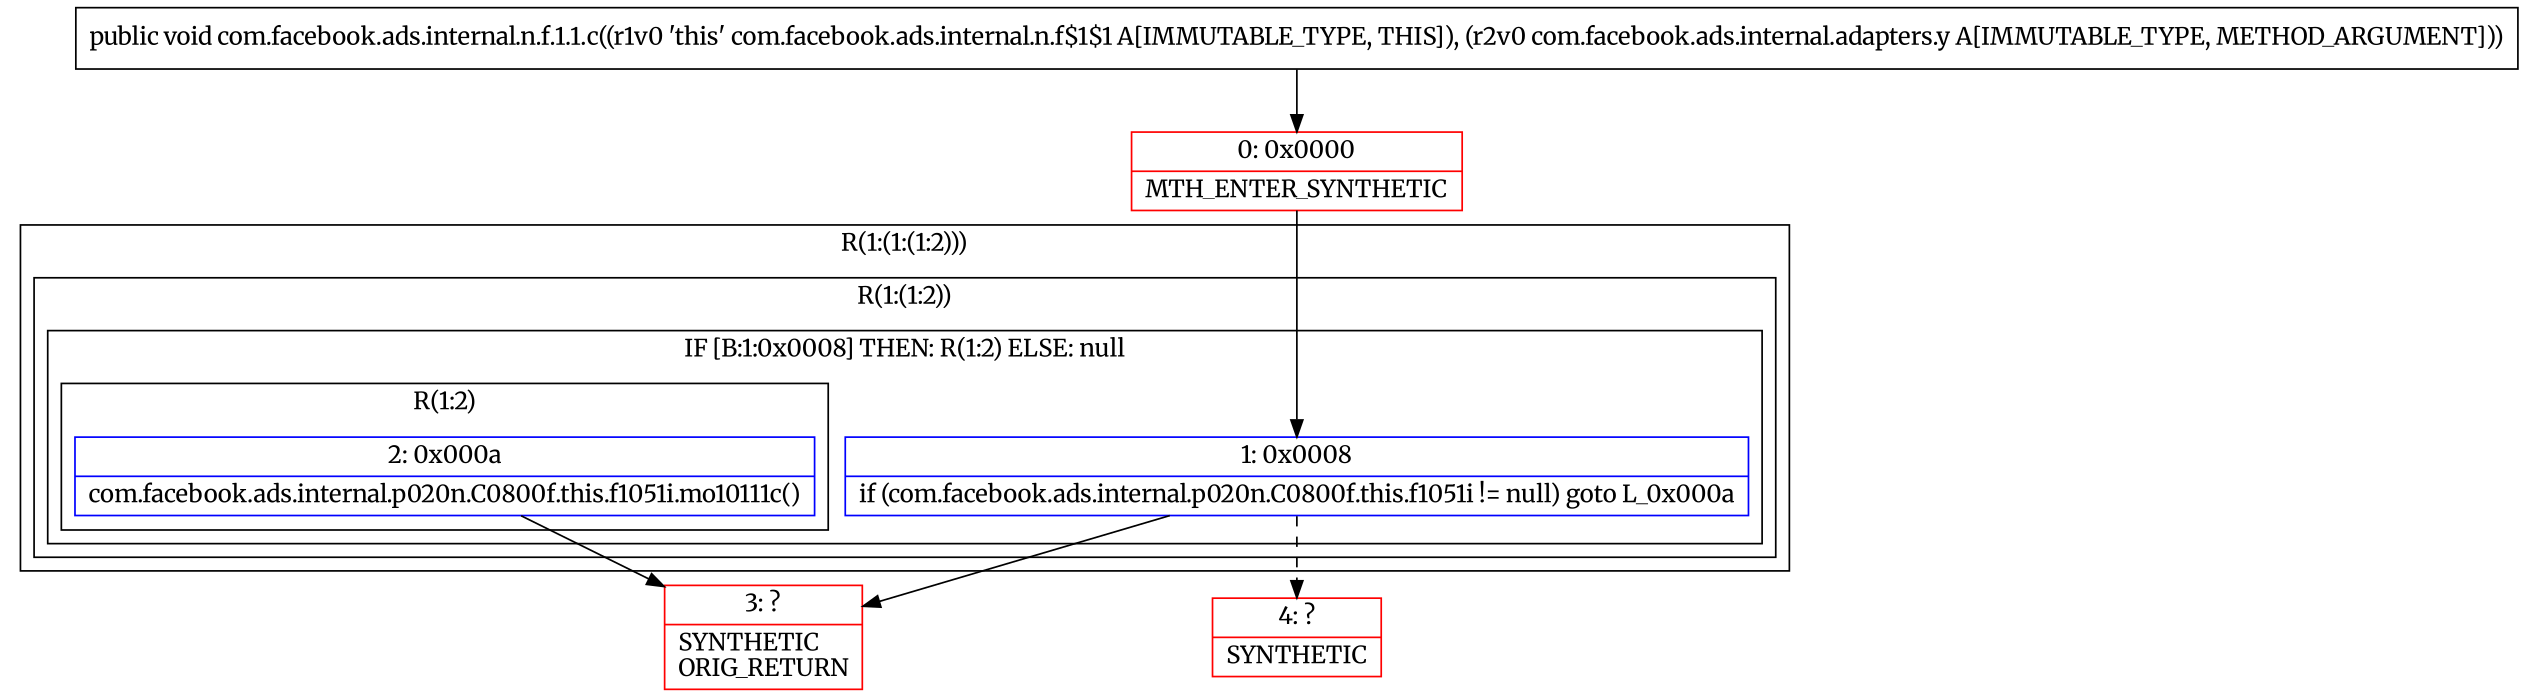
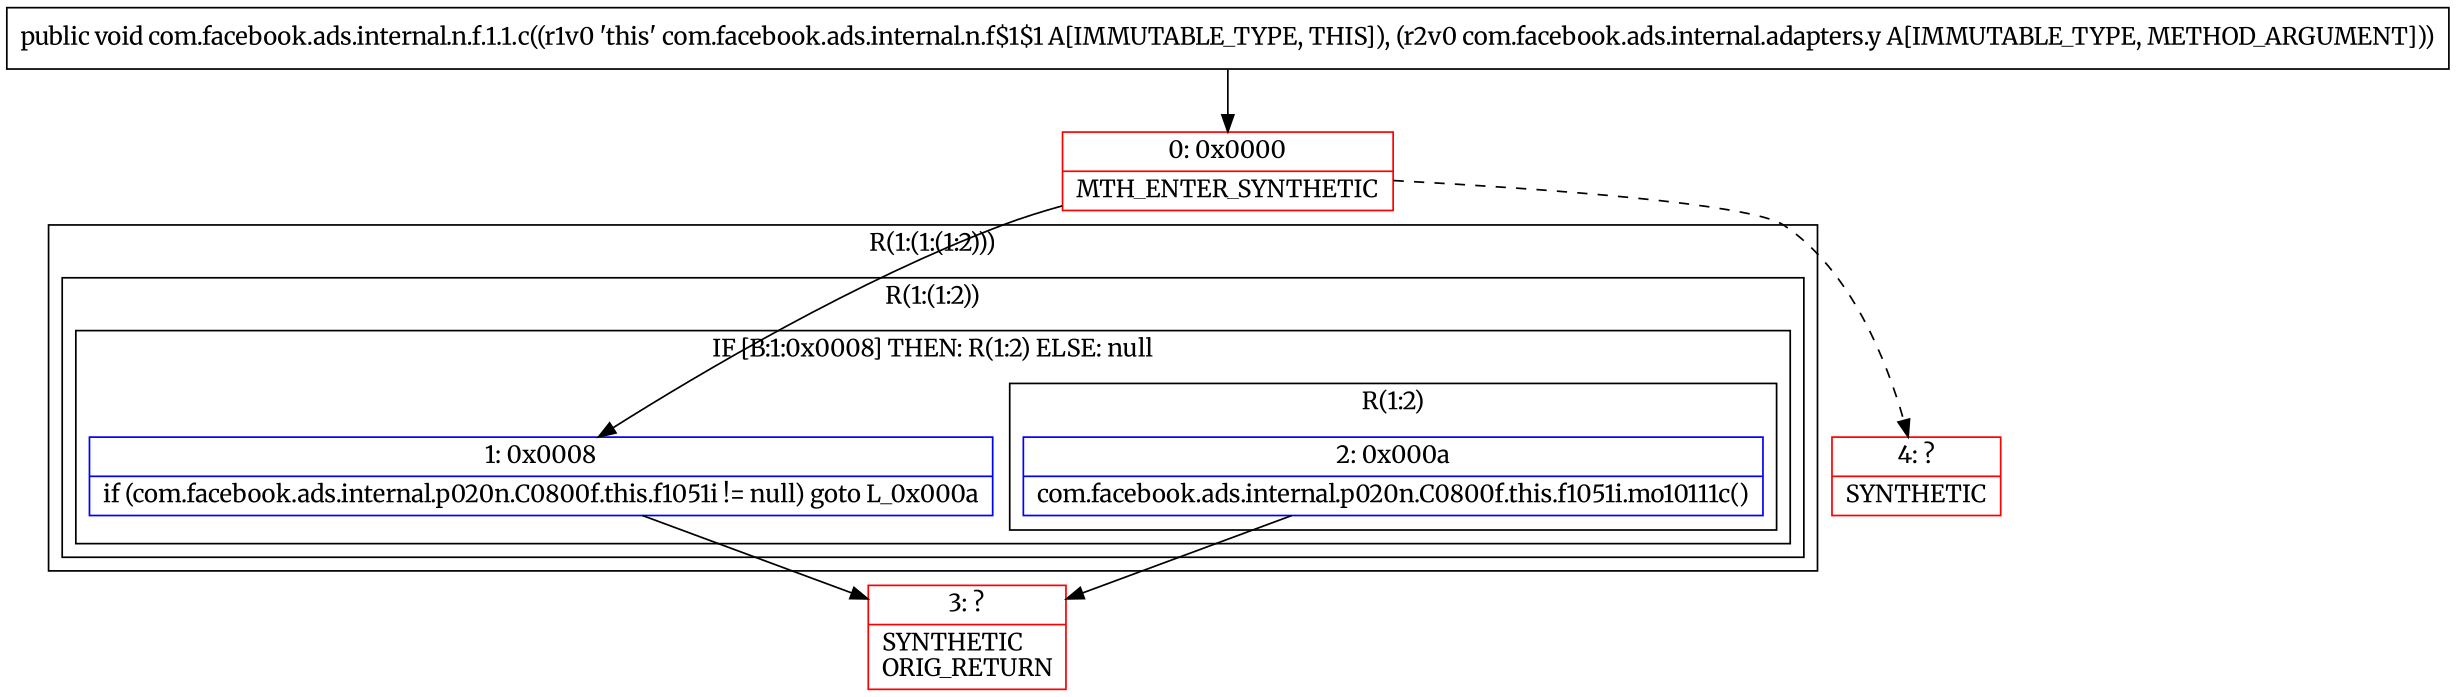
edge "1: 0x0008" -> "4: ?": now "0: 0x0000" -> "4: ?"
